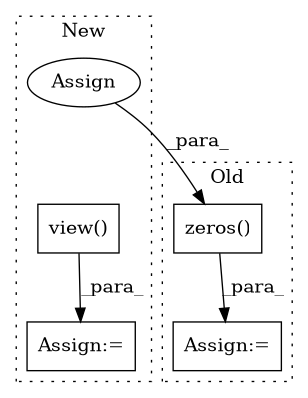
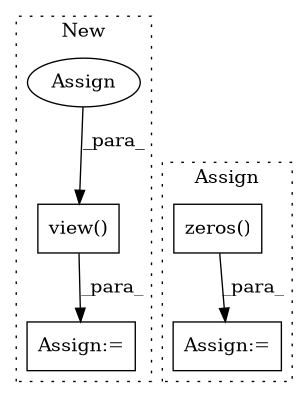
edge "Assign" -> "zeros()": now "Assign" -> "view()"
cluster "Old": label "Old" -> "Assign"
